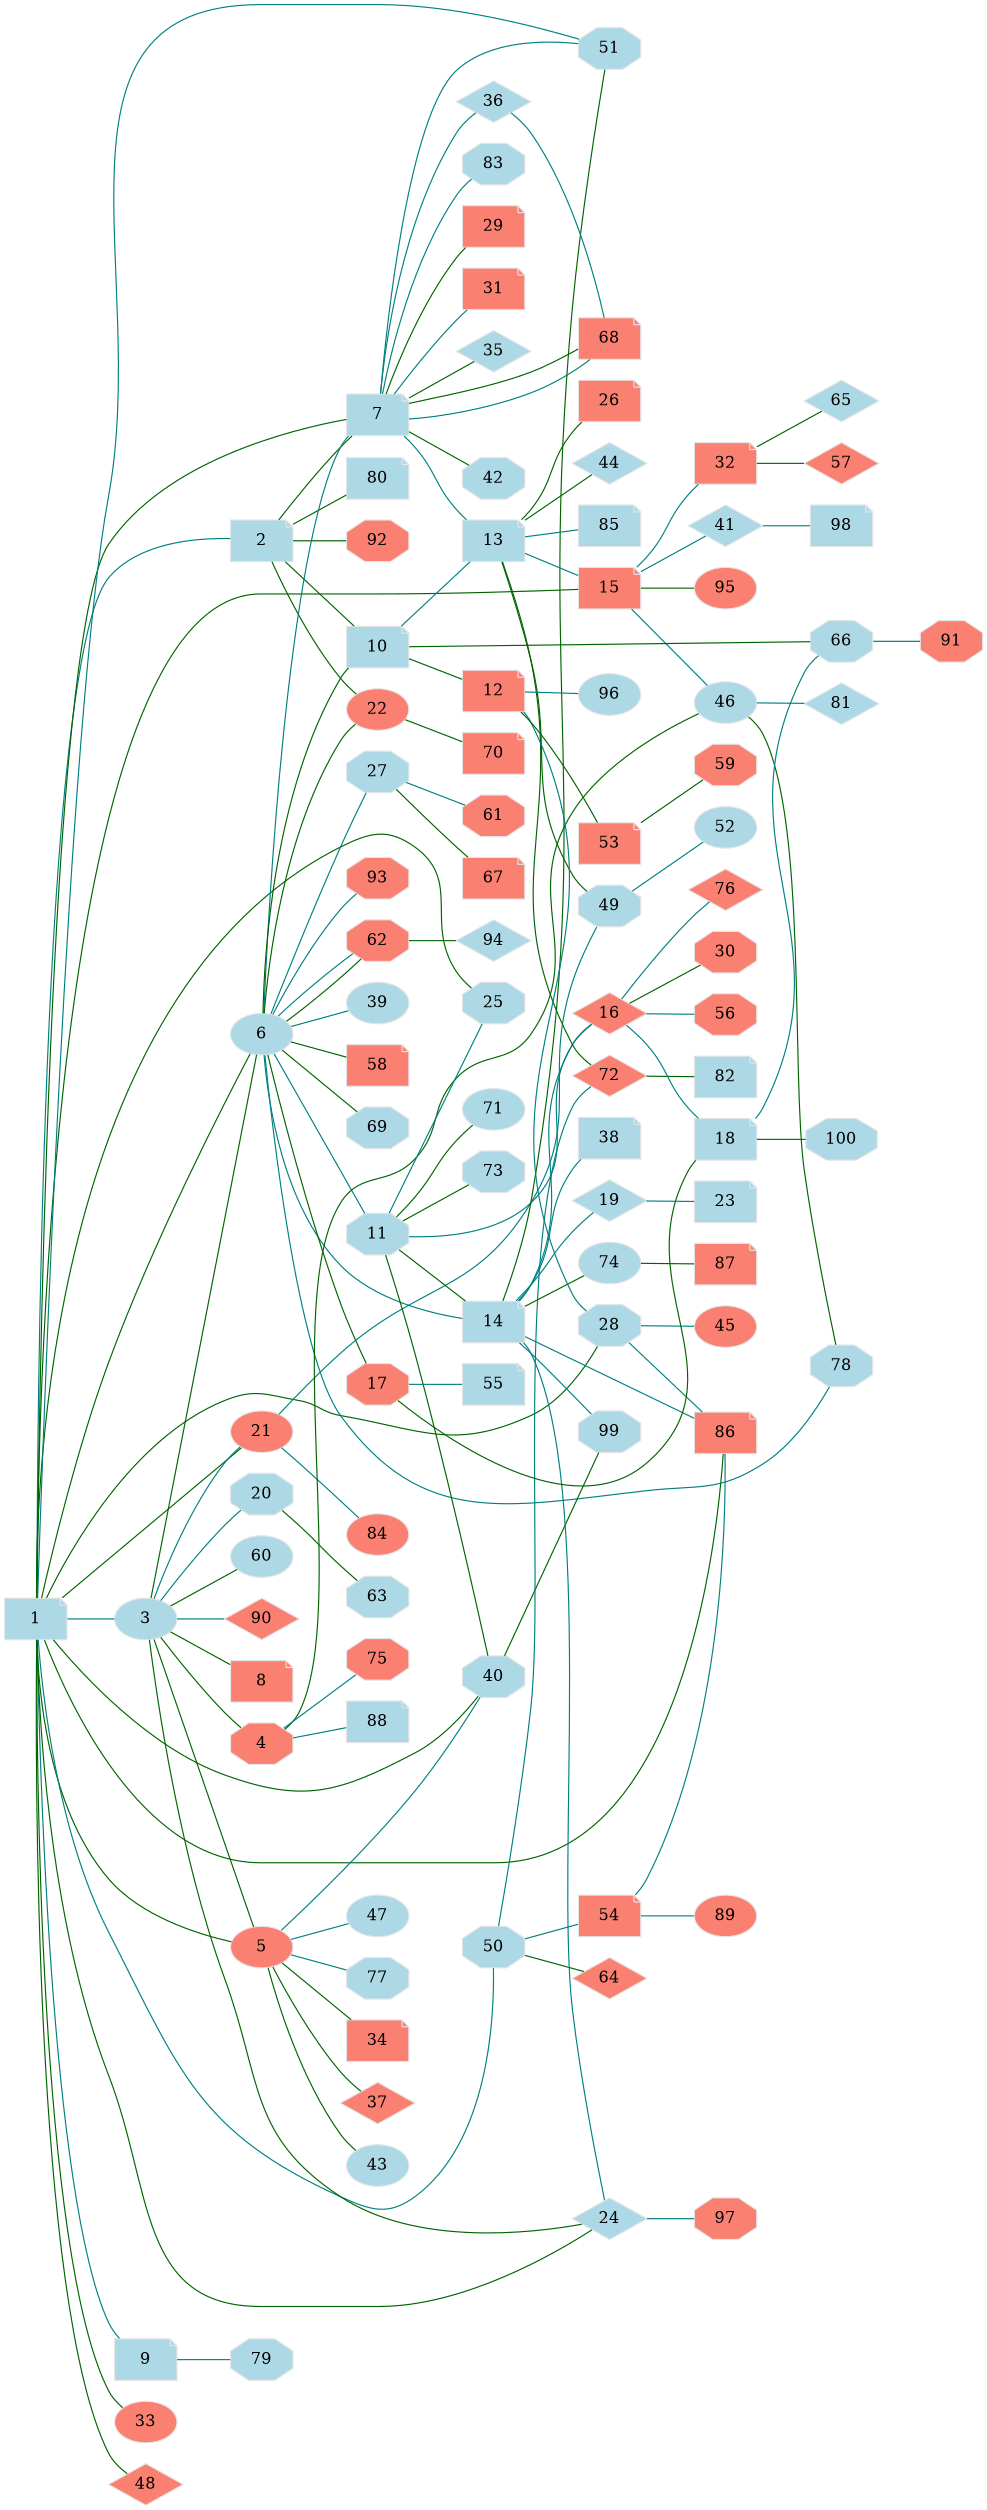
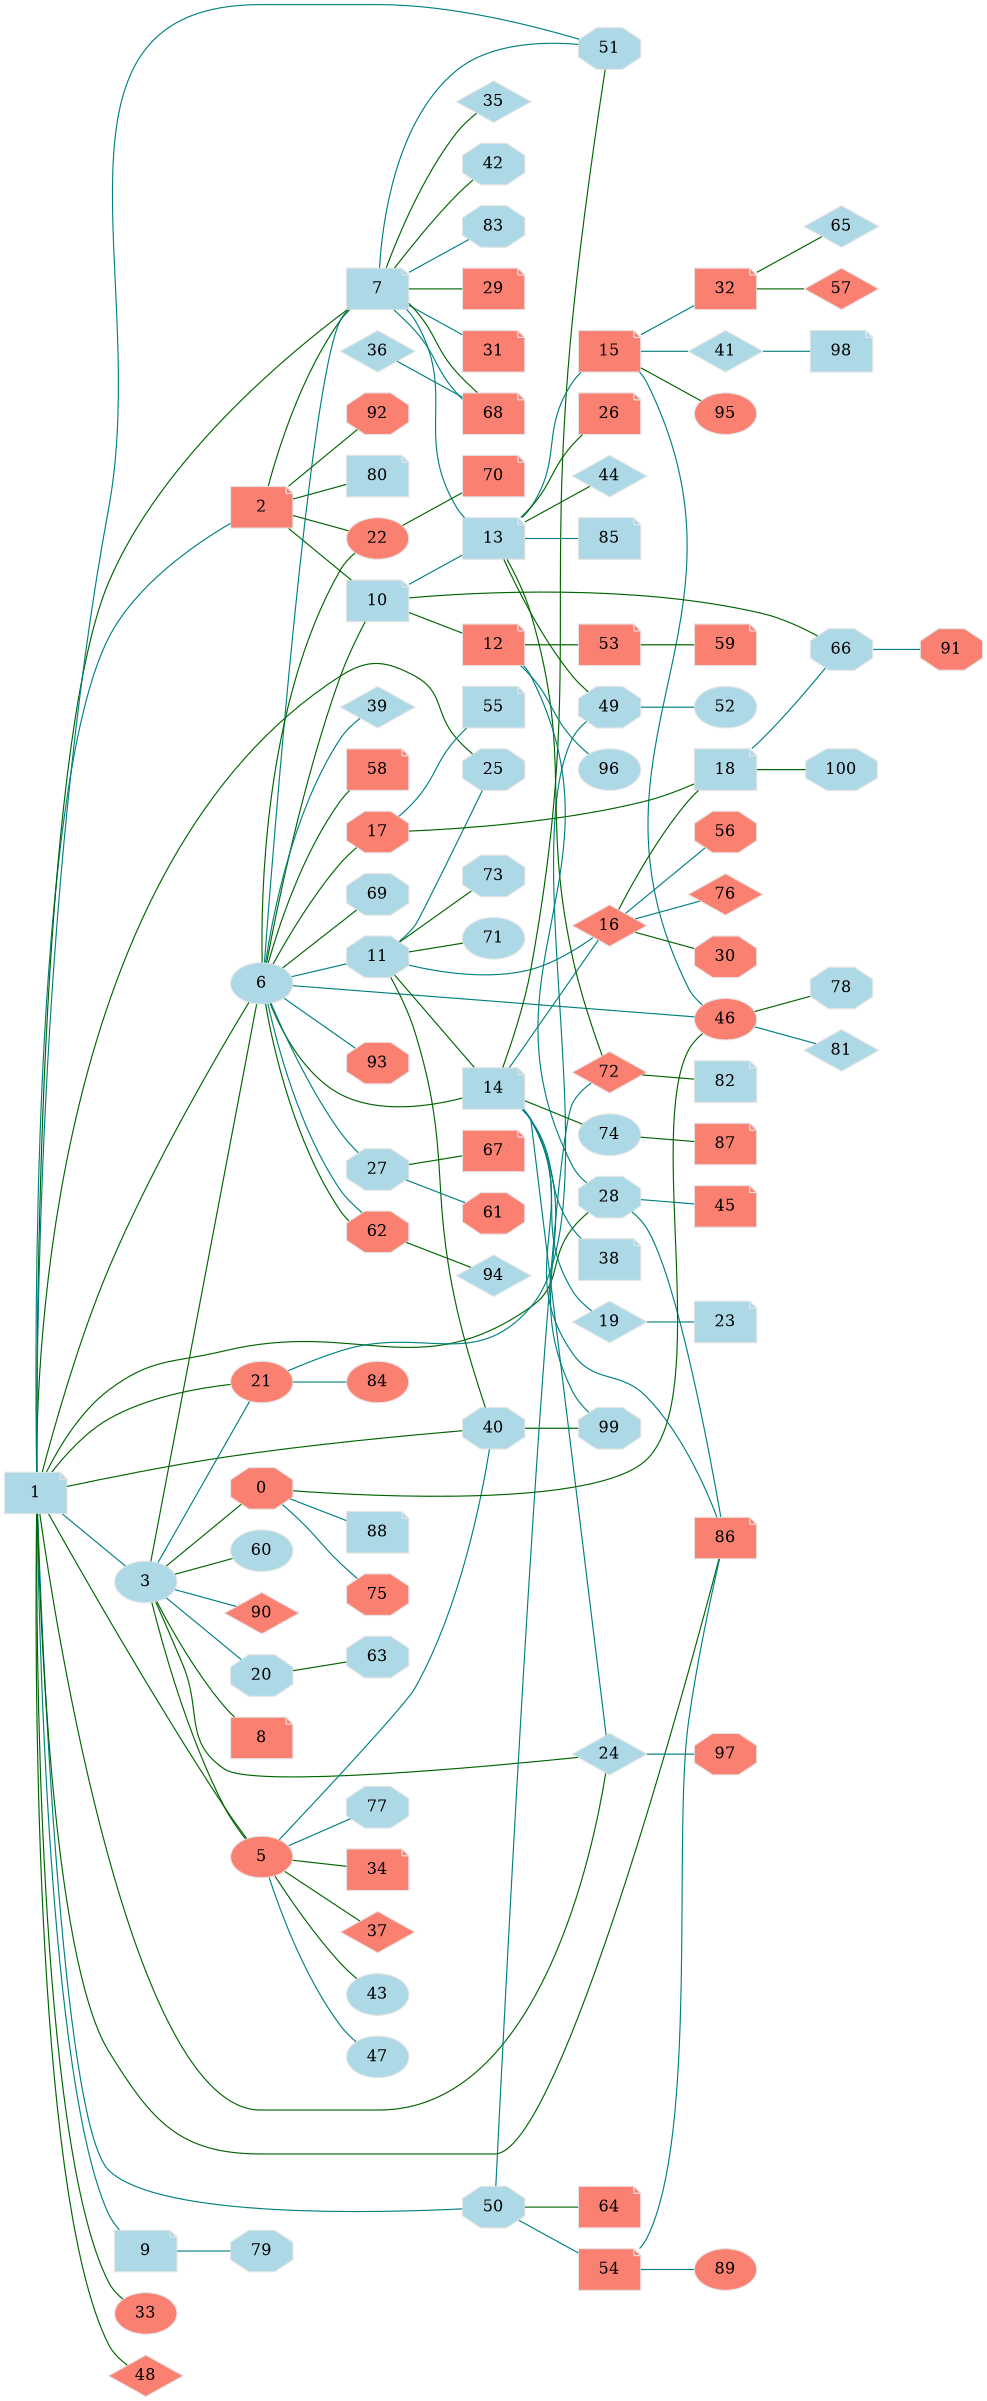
edge "36" -- "7": removed
node "2": fillcolor lightblue -> salmon
node "46": fillcolor lightblue -> salmon
node "59": shape octagon -> note
edge "15" -- "1": removed
node "39": shape ellipse -> diamond
edge "16" -- "18": color teal -> darkgreen
edge "6" -- "14": color teal -> darkgreen
node "45": shape ellipse -> note
edge "6" -- "78": now "6" -- "46"
node "4": label "4" -> "0"
node "64": shape diamond -> note
